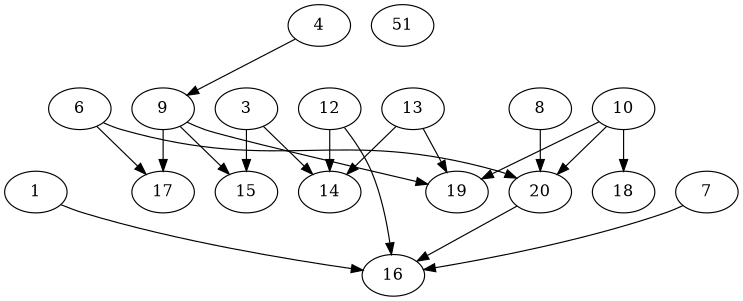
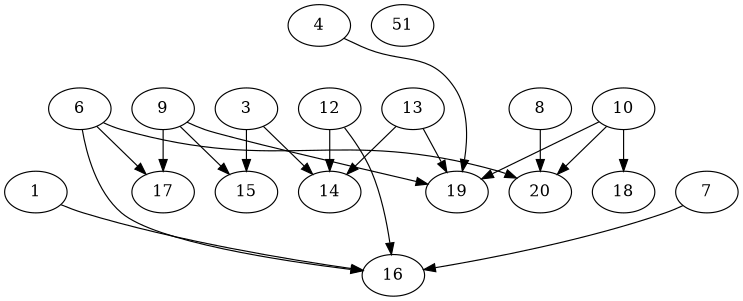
edge "4" -> "9": now "4" -> "19"
edge "20" -> "16": now "6" -> "16"
